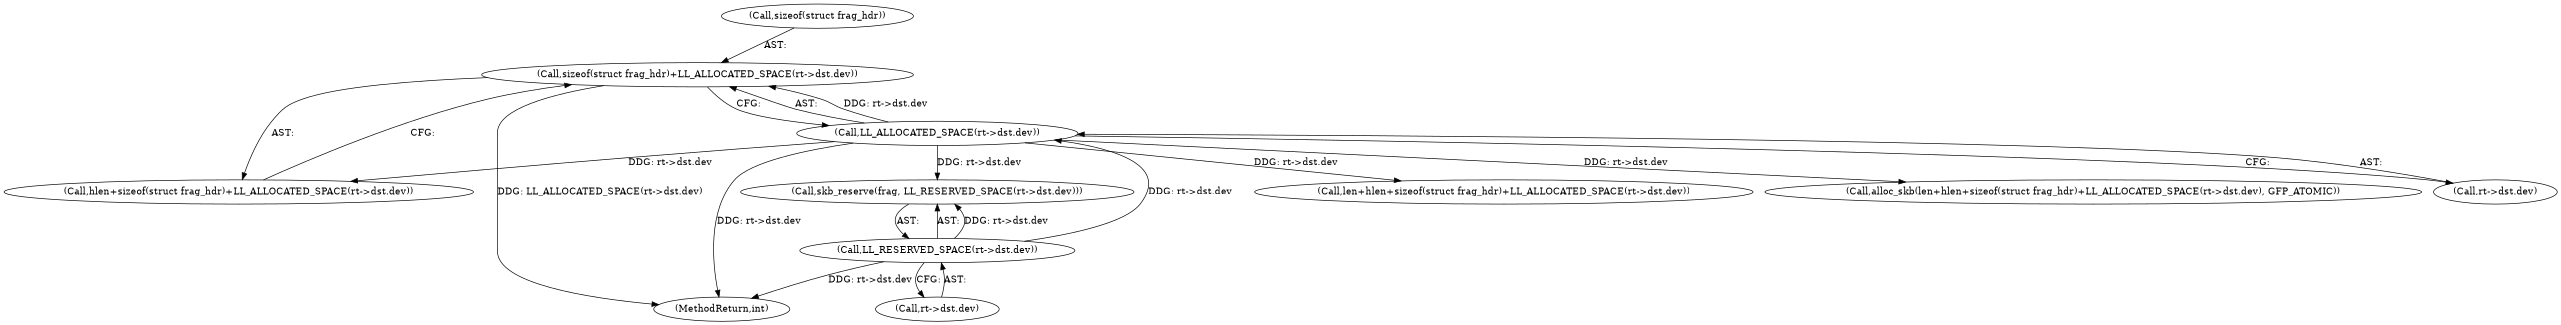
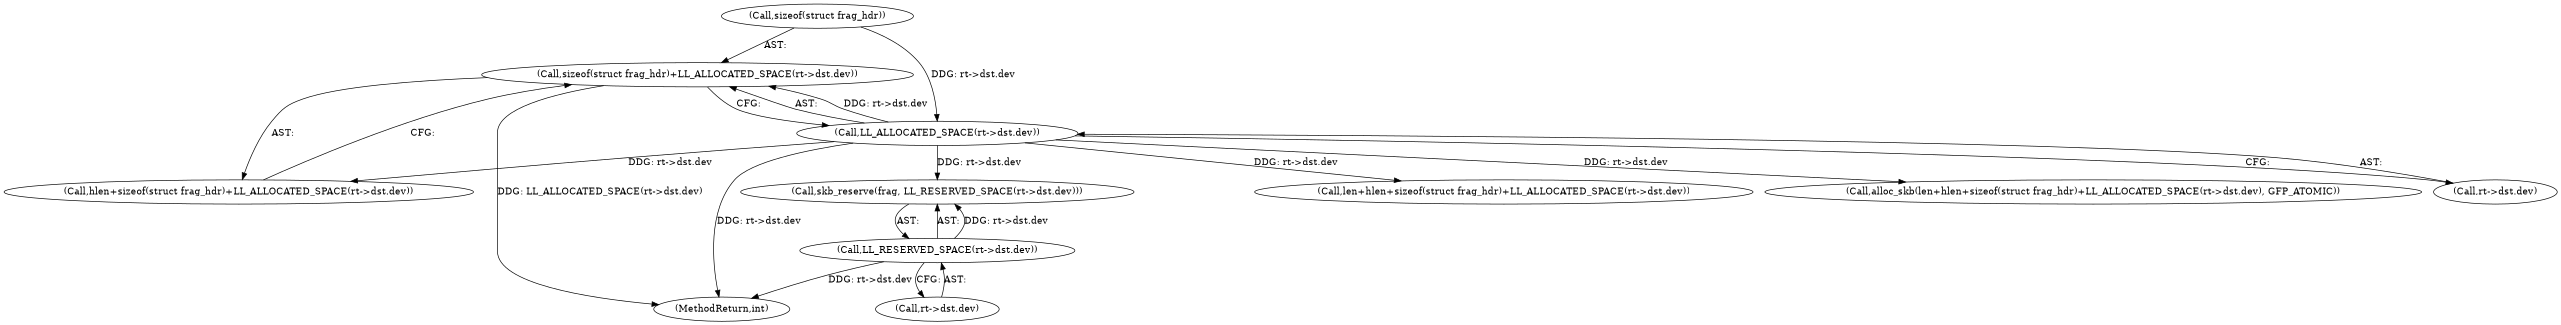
edge "(Call,LL_RESERVED_SPACE(rt->dst.dev))" -> "(Call,LL_ALLOCATED_SPACE(rt->dst.dev))": now "(Call,sizeof(struct frag_hdr))" -> "(Call,LL_ALLOCATED_SPACE(rt->dst.dev))"
